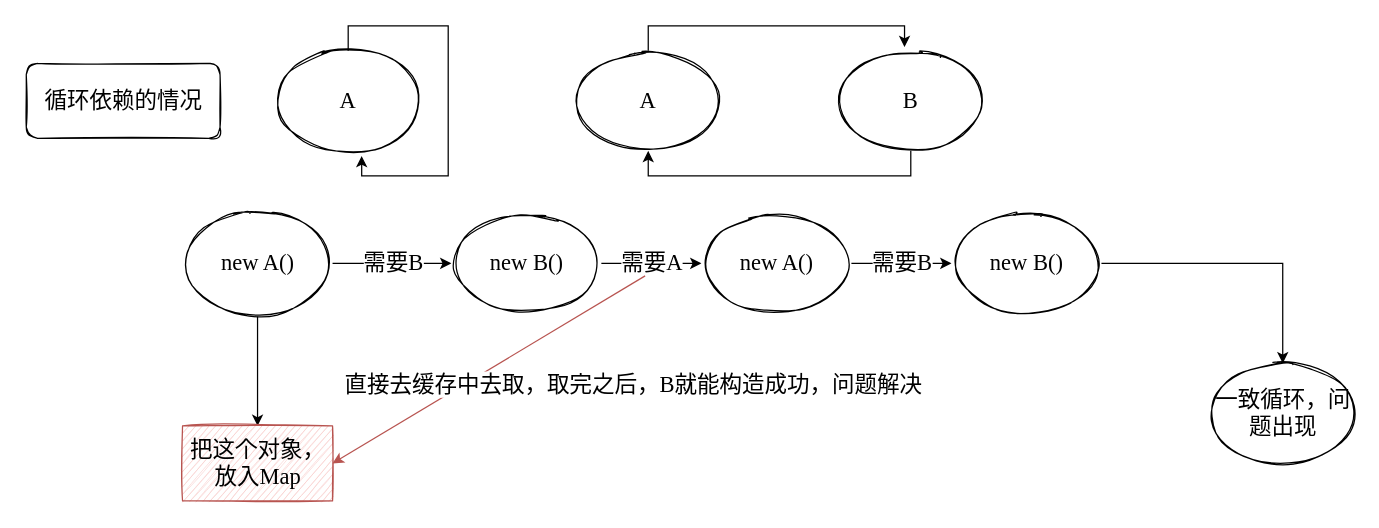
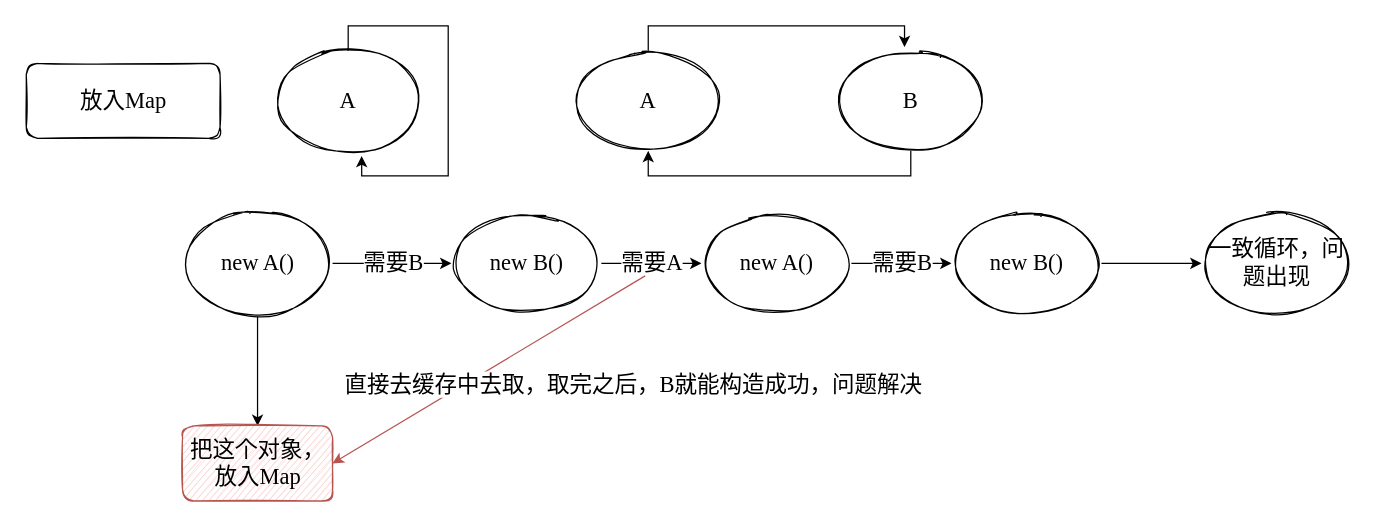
node "循环依赖的情况": label "循环依赖的情况" -> "放入Map"
node "一致循环，问题出现": moved (1283, 413) -> (1276, 263)
node "把这个对象，放入Map": shape rectangle -> rounded rectangle
